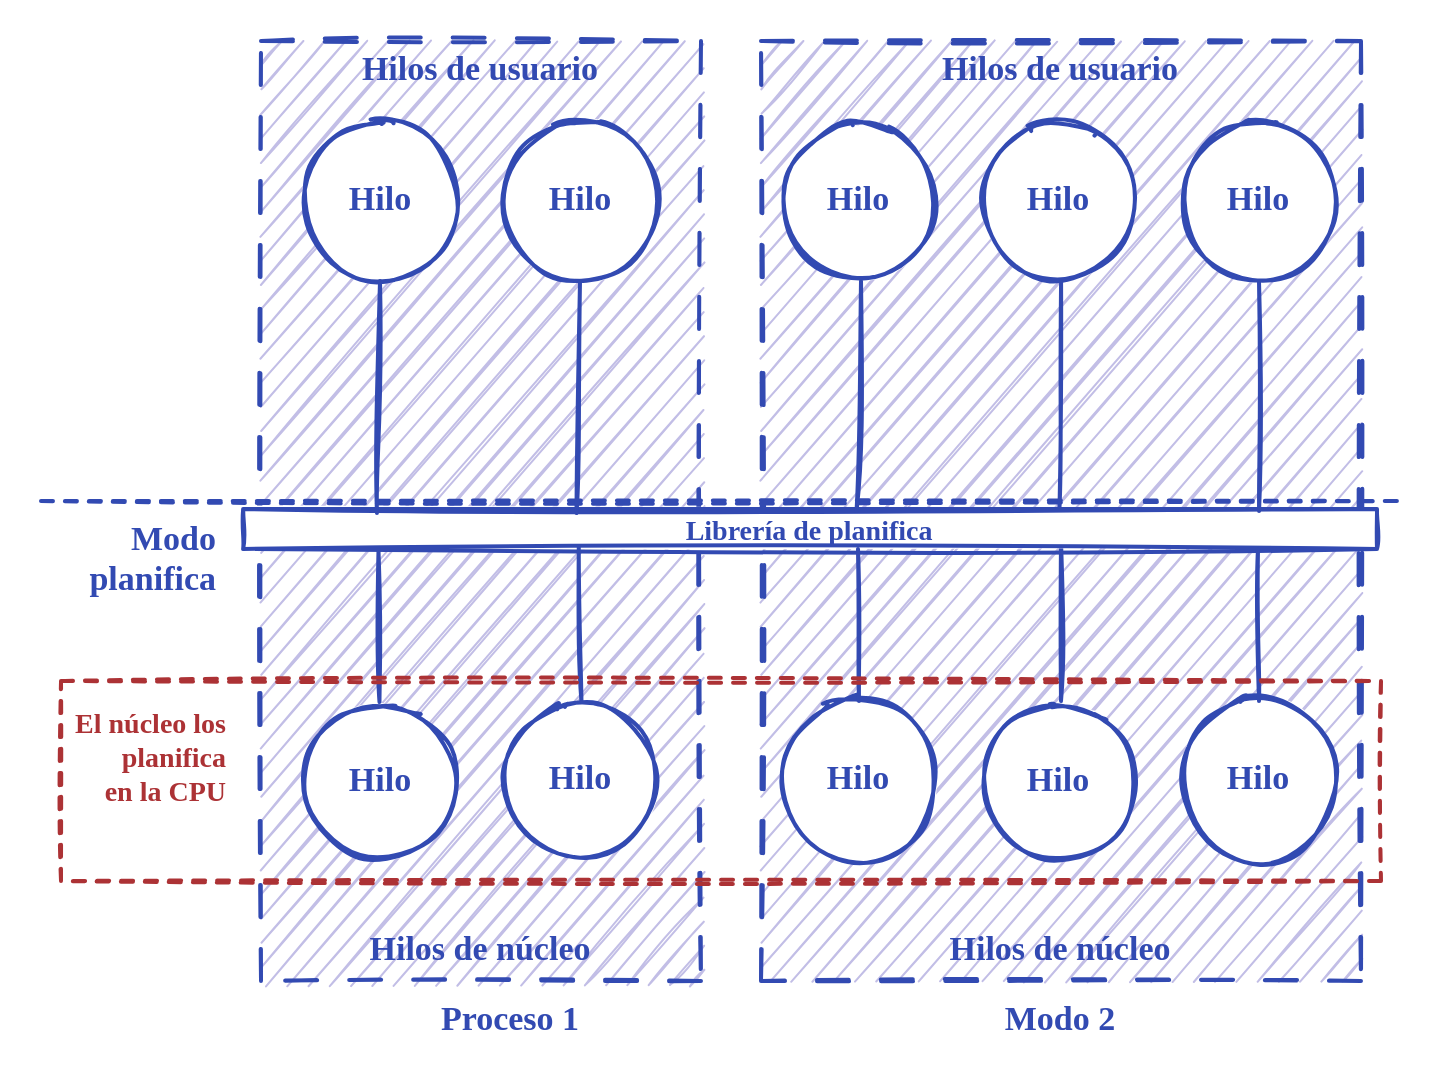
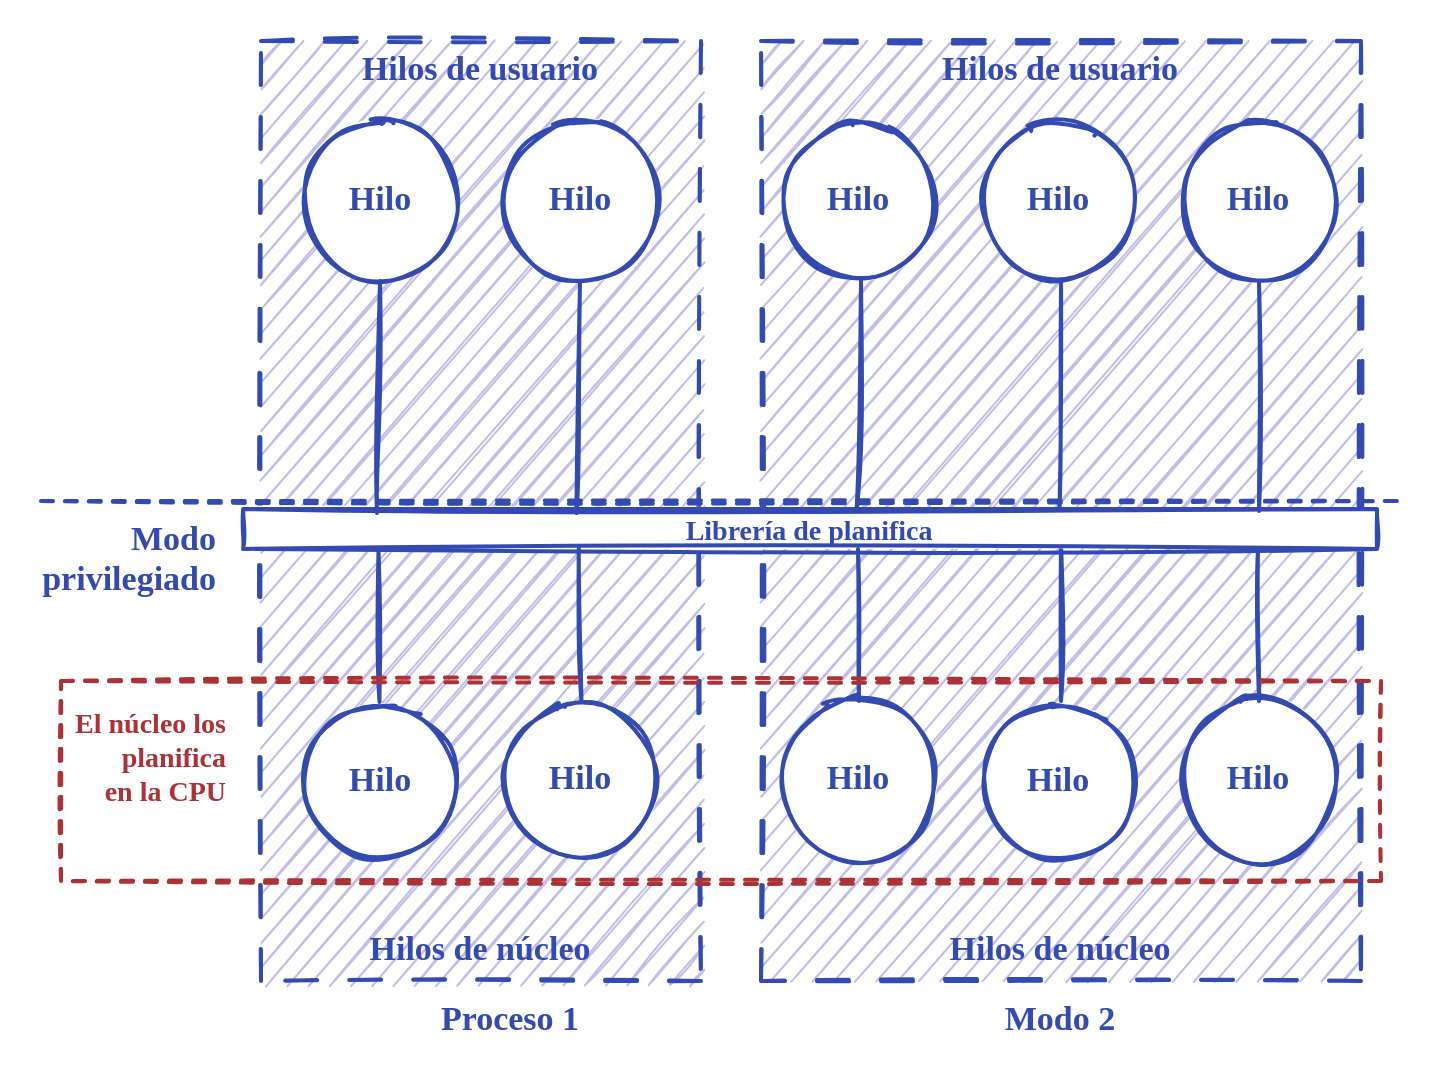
node "Modo planifica": label "Modo planifica" -> "Modo privilegiado"
